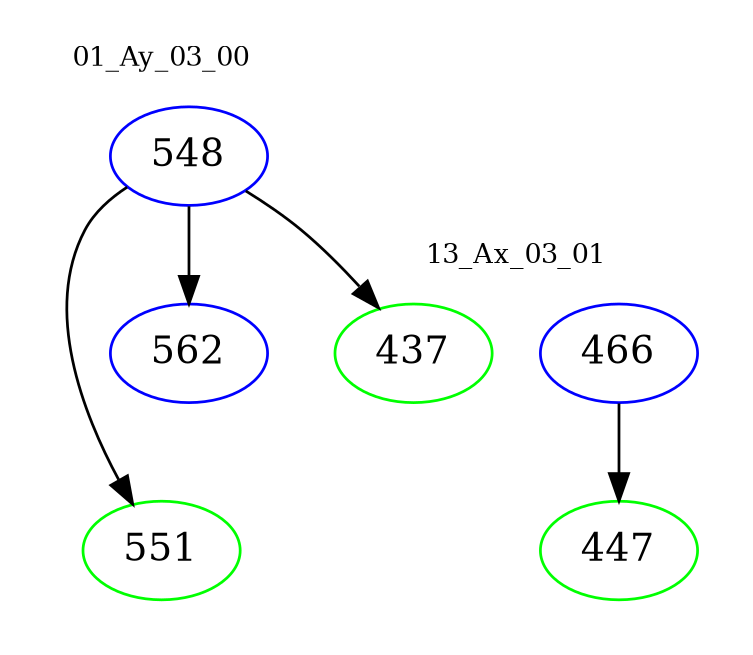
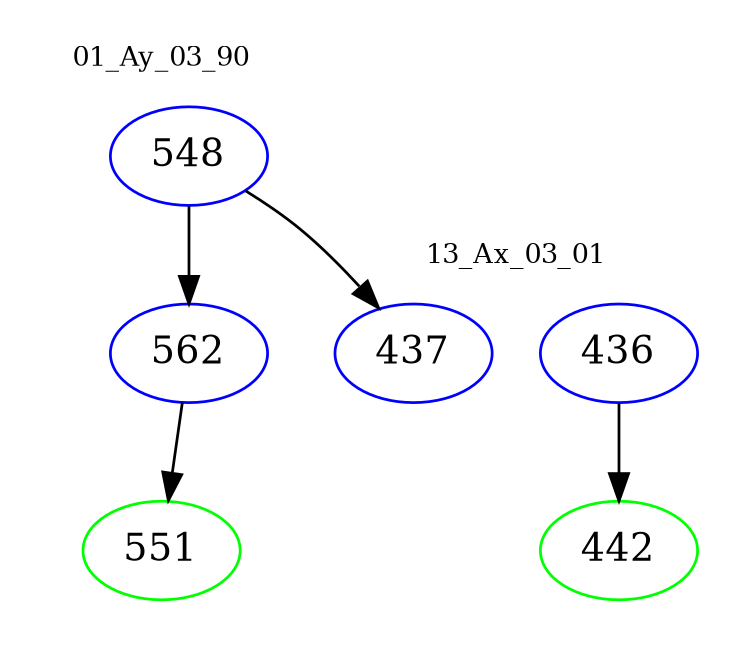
cluster "01_Ay_03_00": label "01_Ay_03_00" -> "01_Ay_03_90"
edge "548" -> "551": now "562" -> "551"
node "437": color green -> blue
node "466": label "466" -> "436"
node "447": label "447" -> "442"
